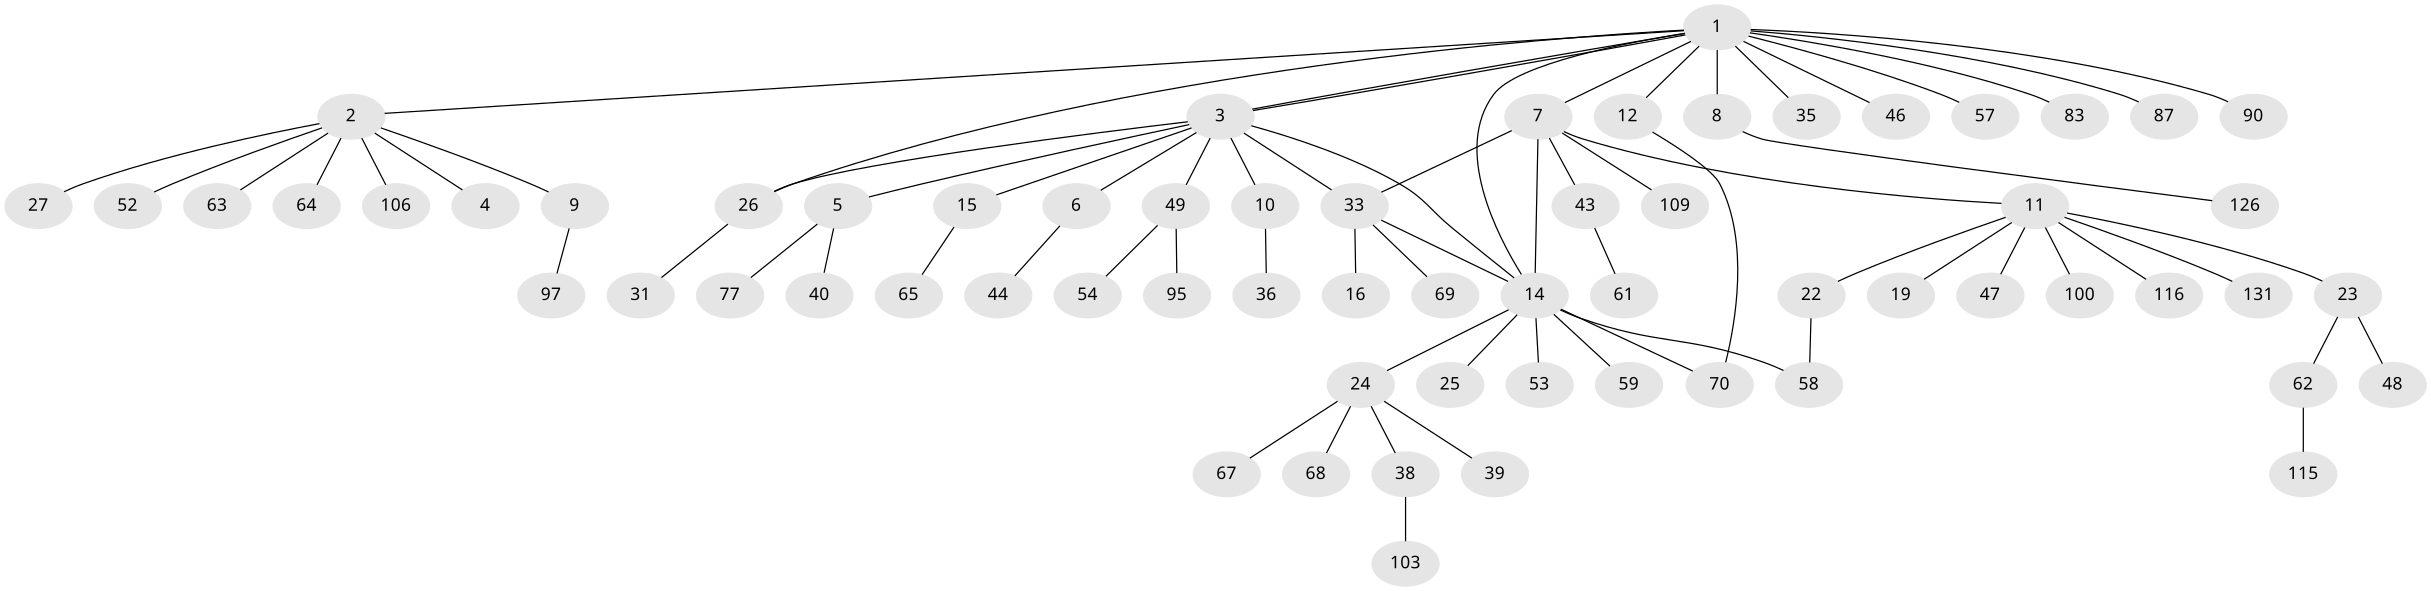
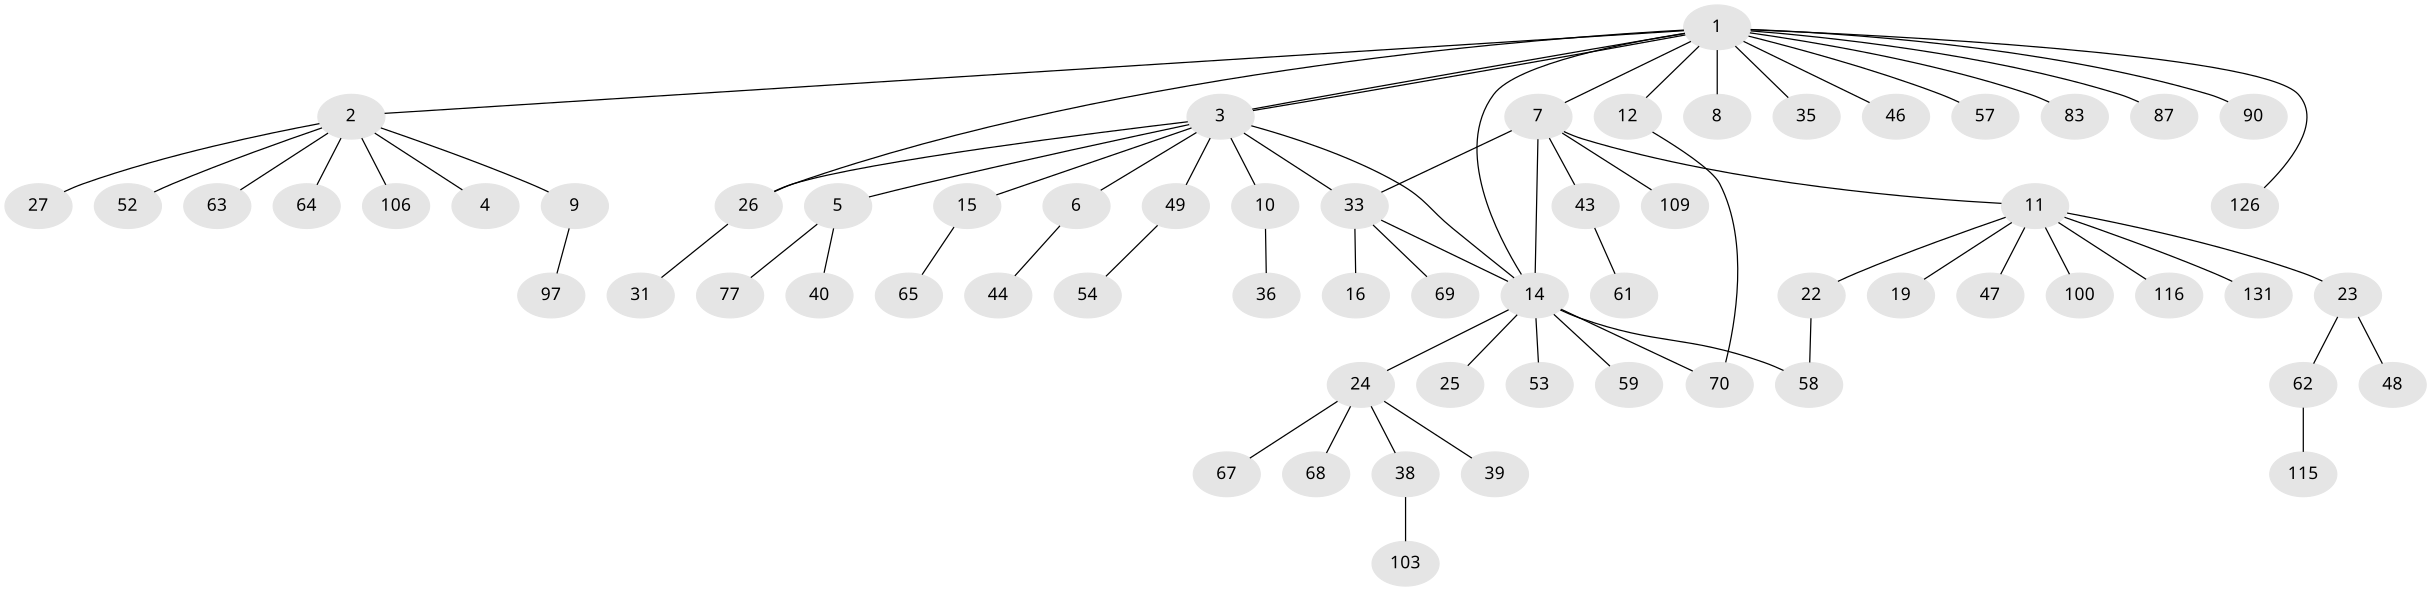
edge "8" -- "126": now "1" -- "126"
node "95": removed
